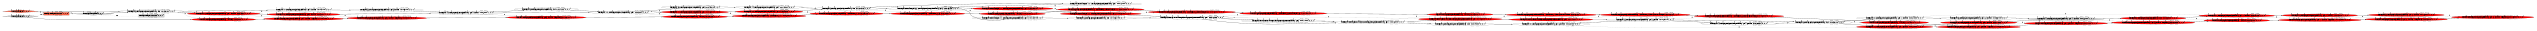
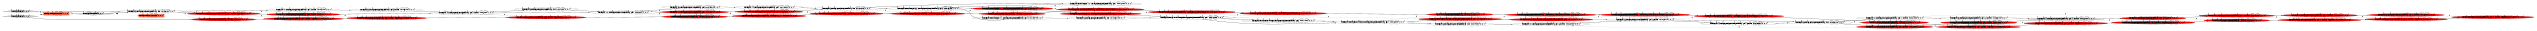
node "assertMapValuesSet['1', '0', '0']": fillcolor tomato -> lightgray
edge "TestMap message@@@2@@@['0', '0', '1']" -> "assertMapValuesUpdated['0', '0', '1']": reversed
node "TestMap message@@@2@@@['0', '0', '1']": fillcolor lightgray -> tomato
